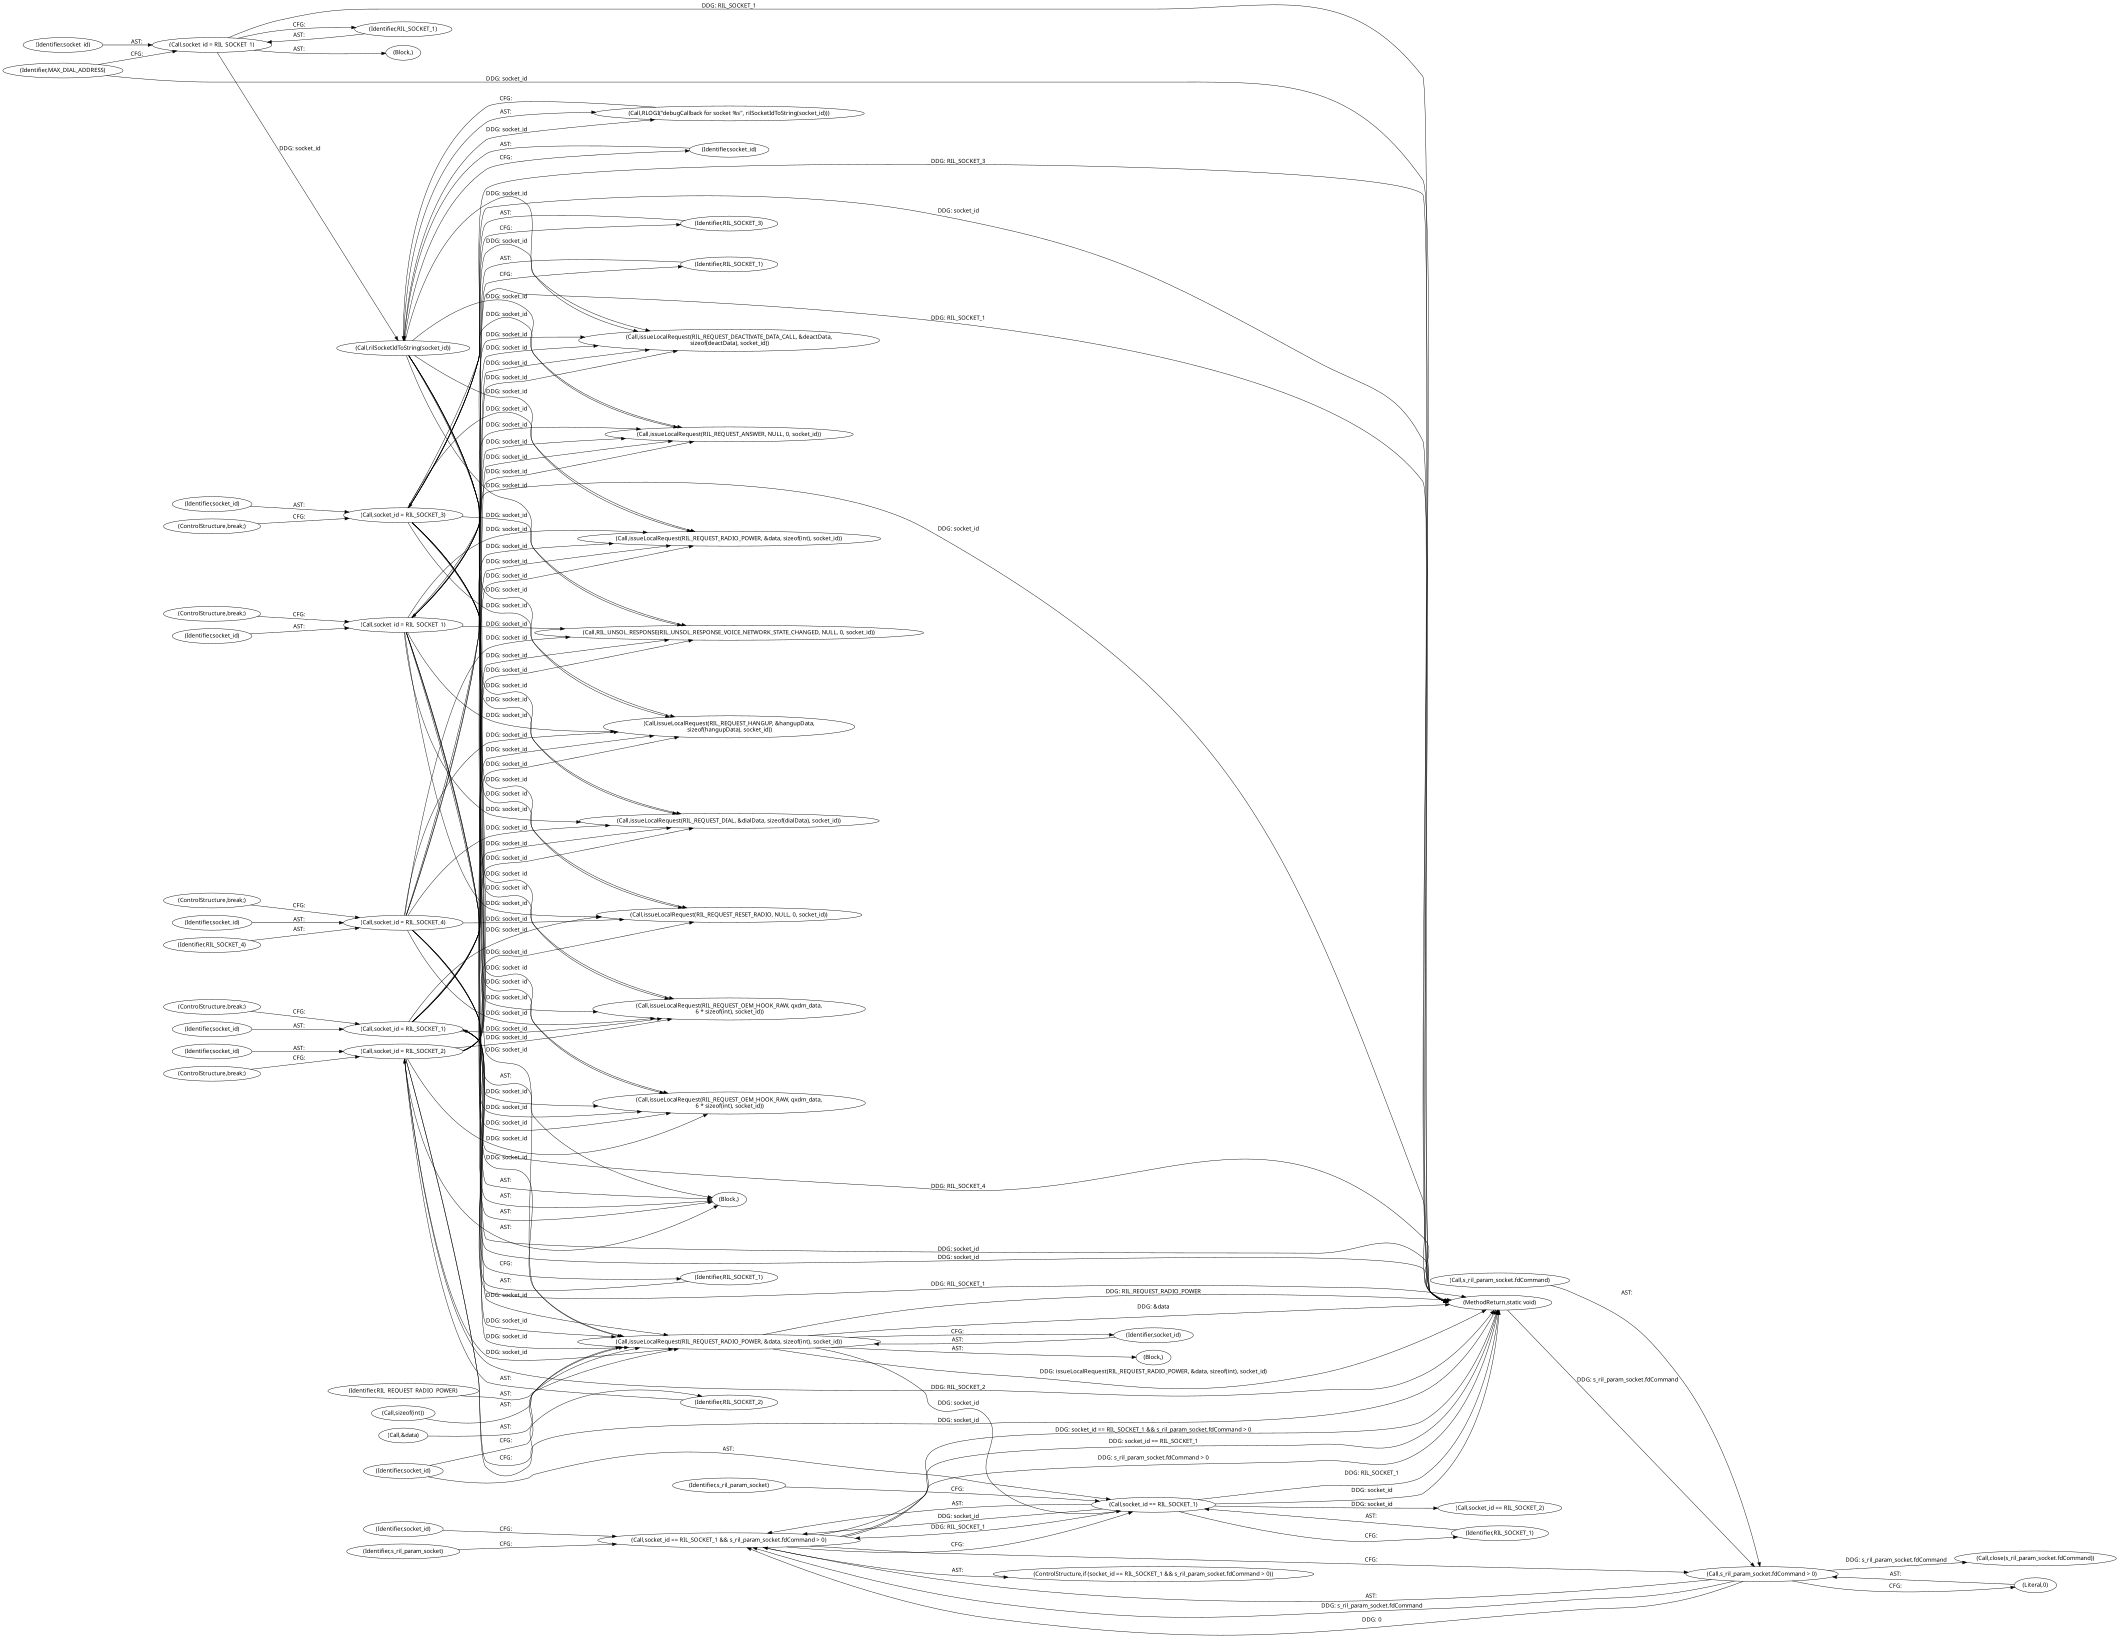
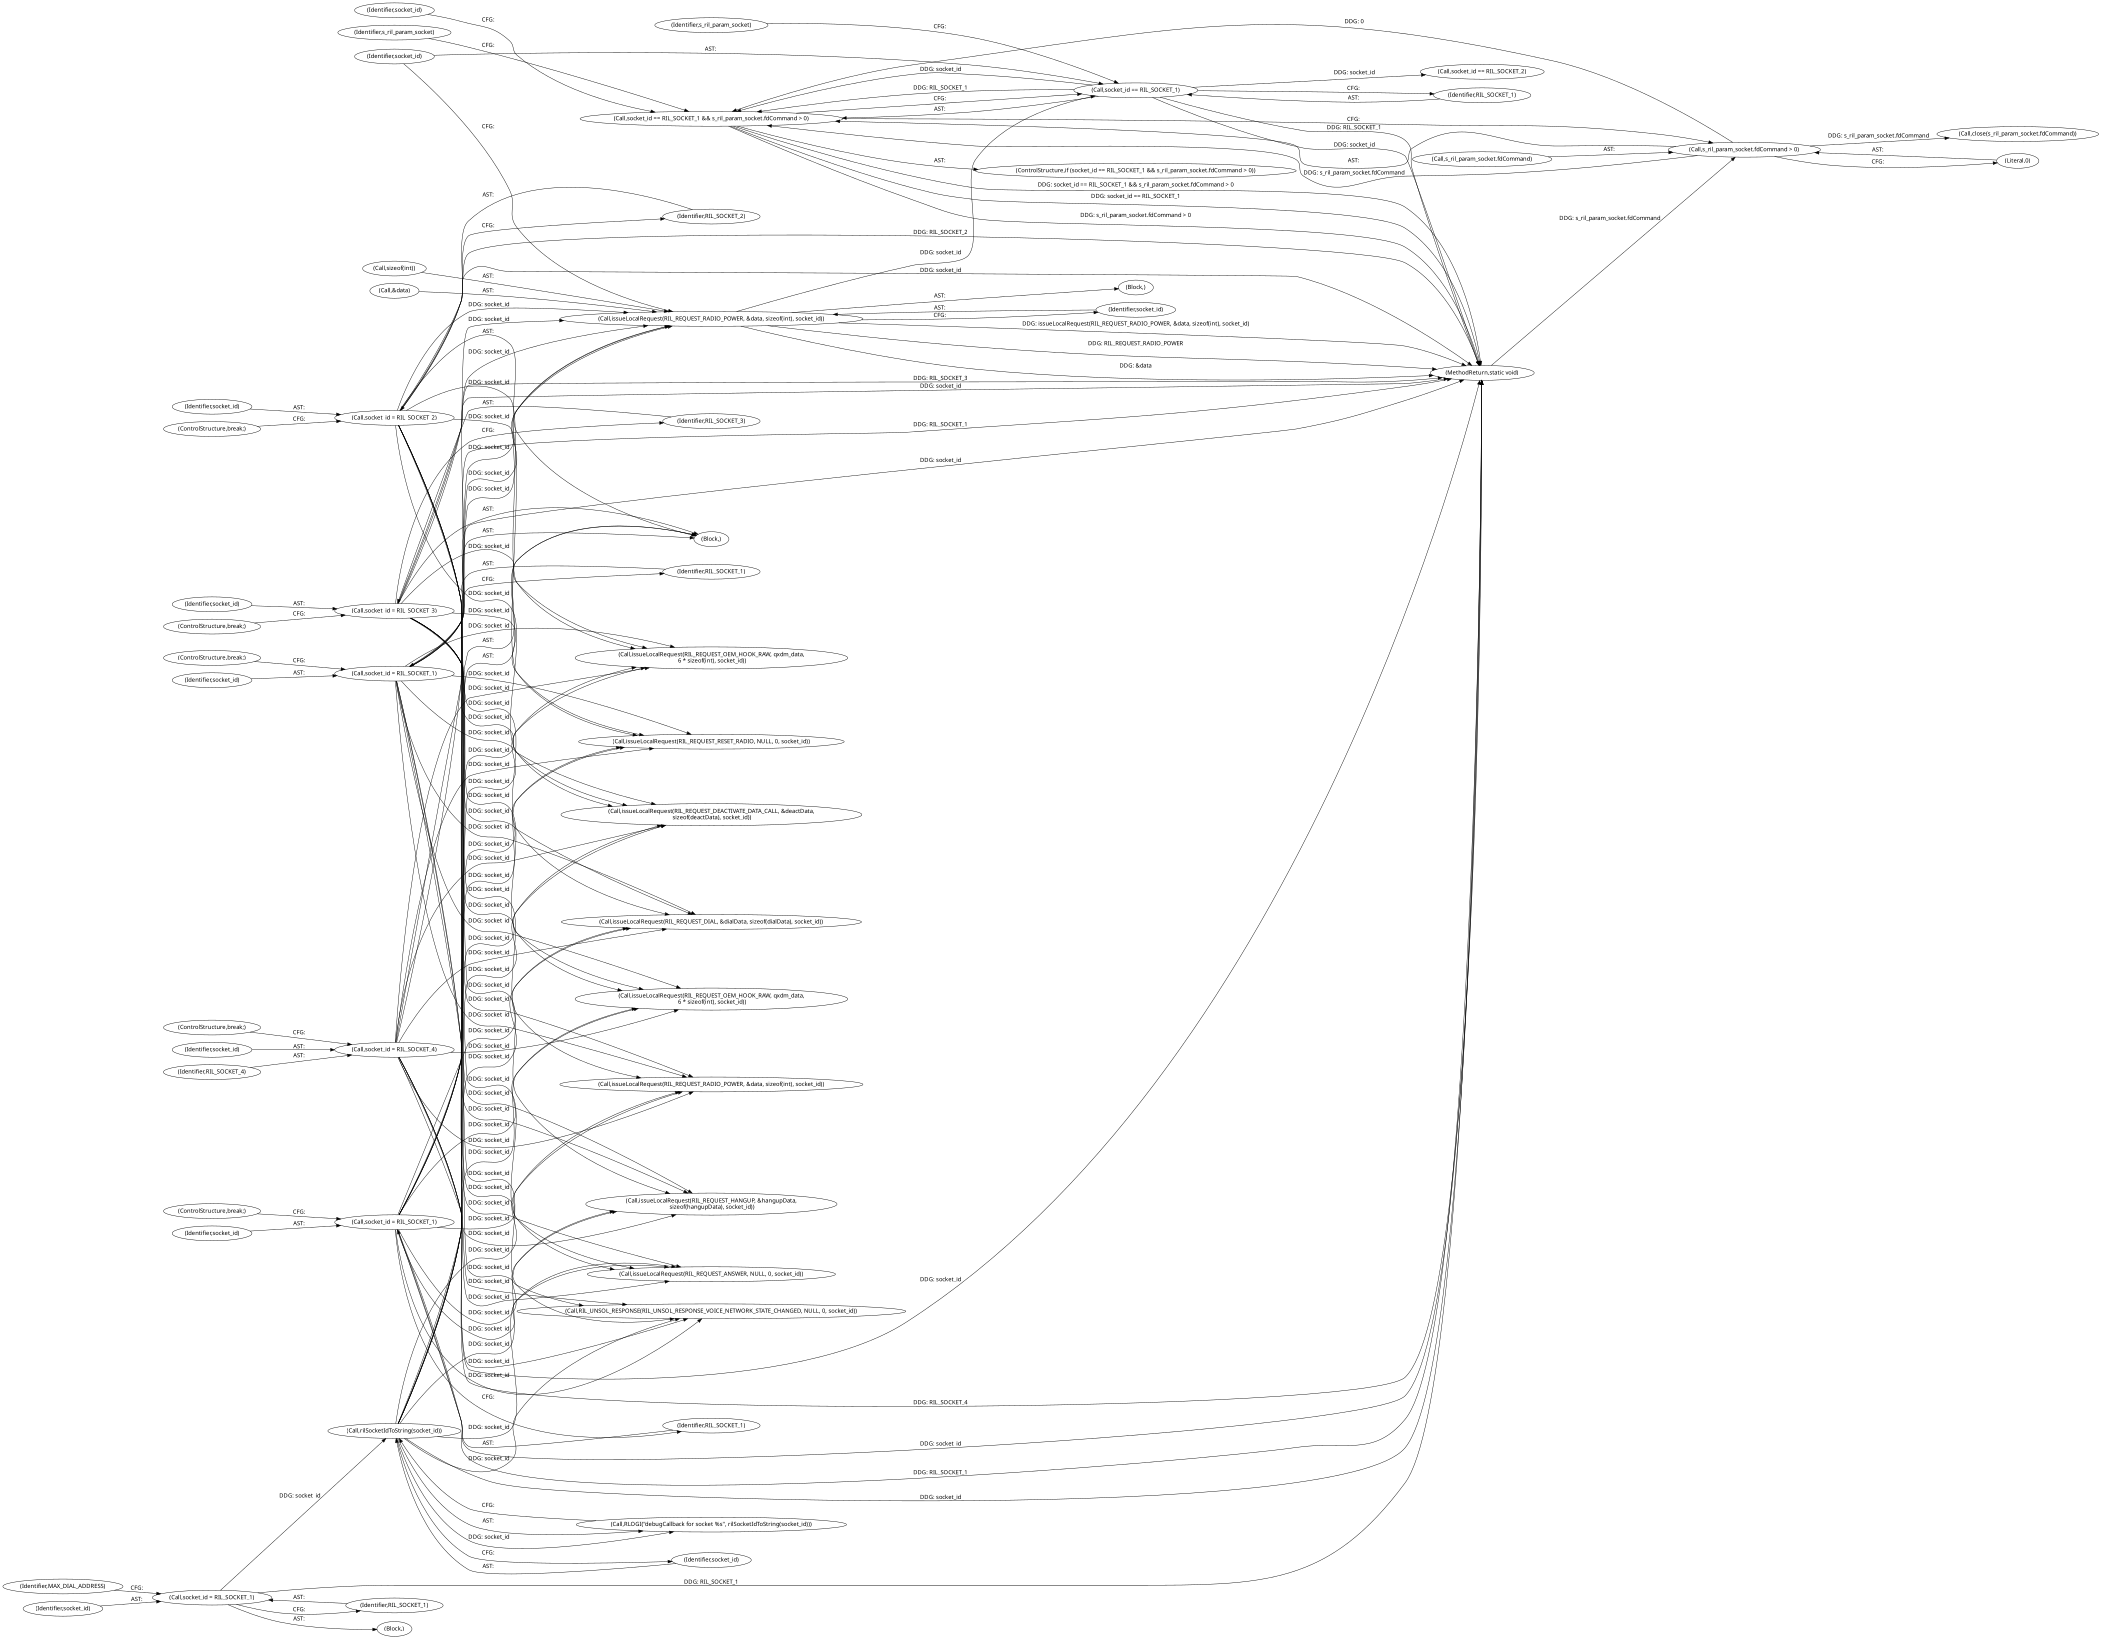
edge "(Identifier,MAX_DIAL_ADDRESS)" -> "(MethodReturn,static void)": now "(Call,rilSocketIdToString(socket_id))" -> "(MethodReturn,static void)"
node "(Identifier,RIL_REQUEST_RADIO_POWER)": removed
